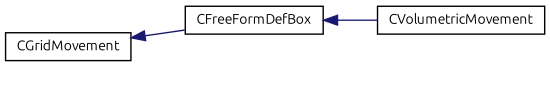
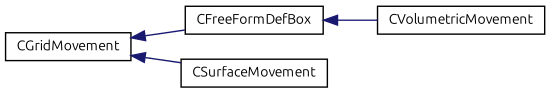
node "CSurfaceMovement": added
